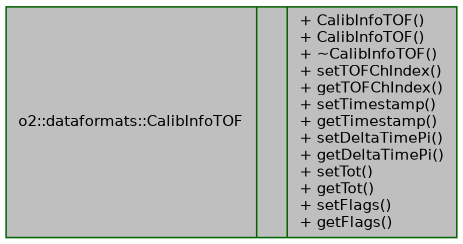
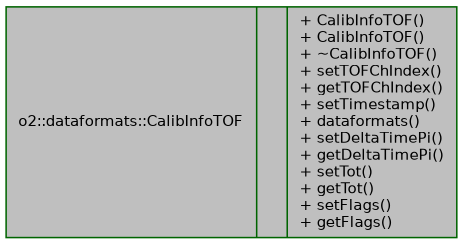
node "o2::dataformats::CalibInfoTOF": text "+ getTimestamp()" -> "+ dataformats()"
